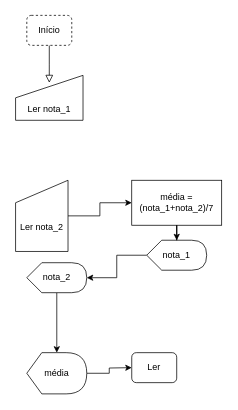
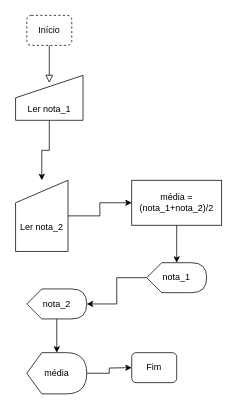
edge "Ler nota_1" -> "Ler nota_2": added
node "média = (nota_1+nota_2)/7": label "média = (nota_1+nota_2)/7" -> "média = (nota_1+nota_2)/2"
node "nota_1": moved (177, 255) -> (177, 278)
node "nota_2": moved (57, 278) -> (57, 304)
node "Ler": label "Ler" -> "Fim"
